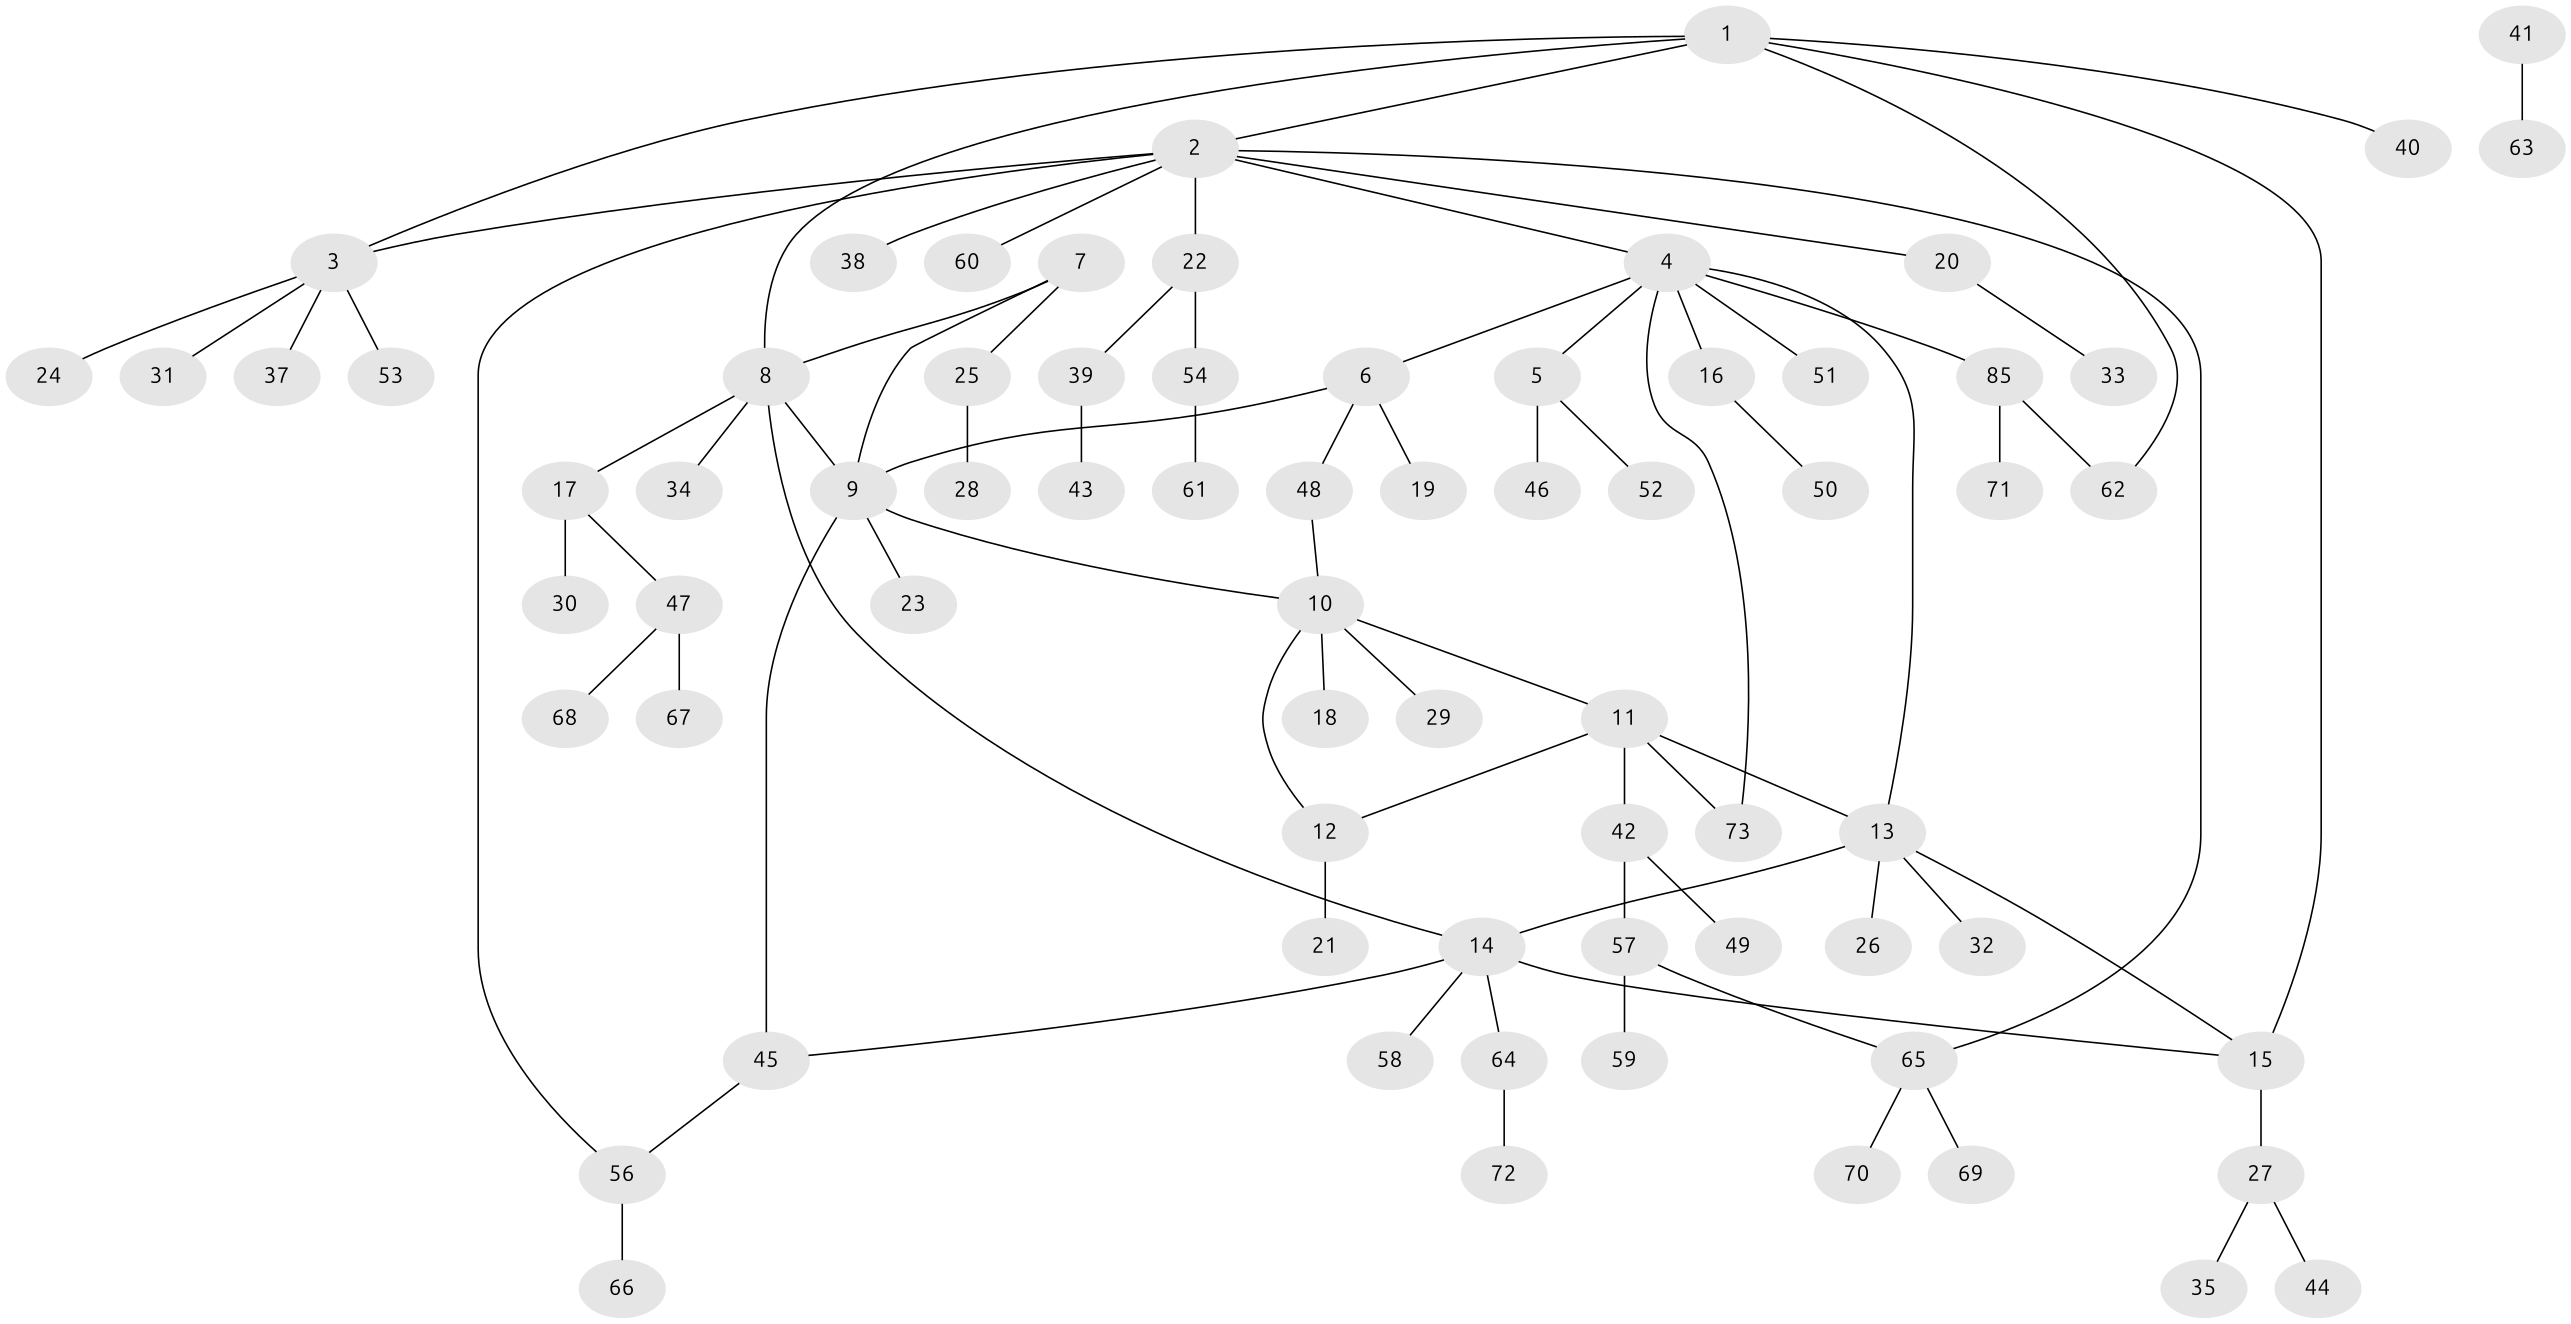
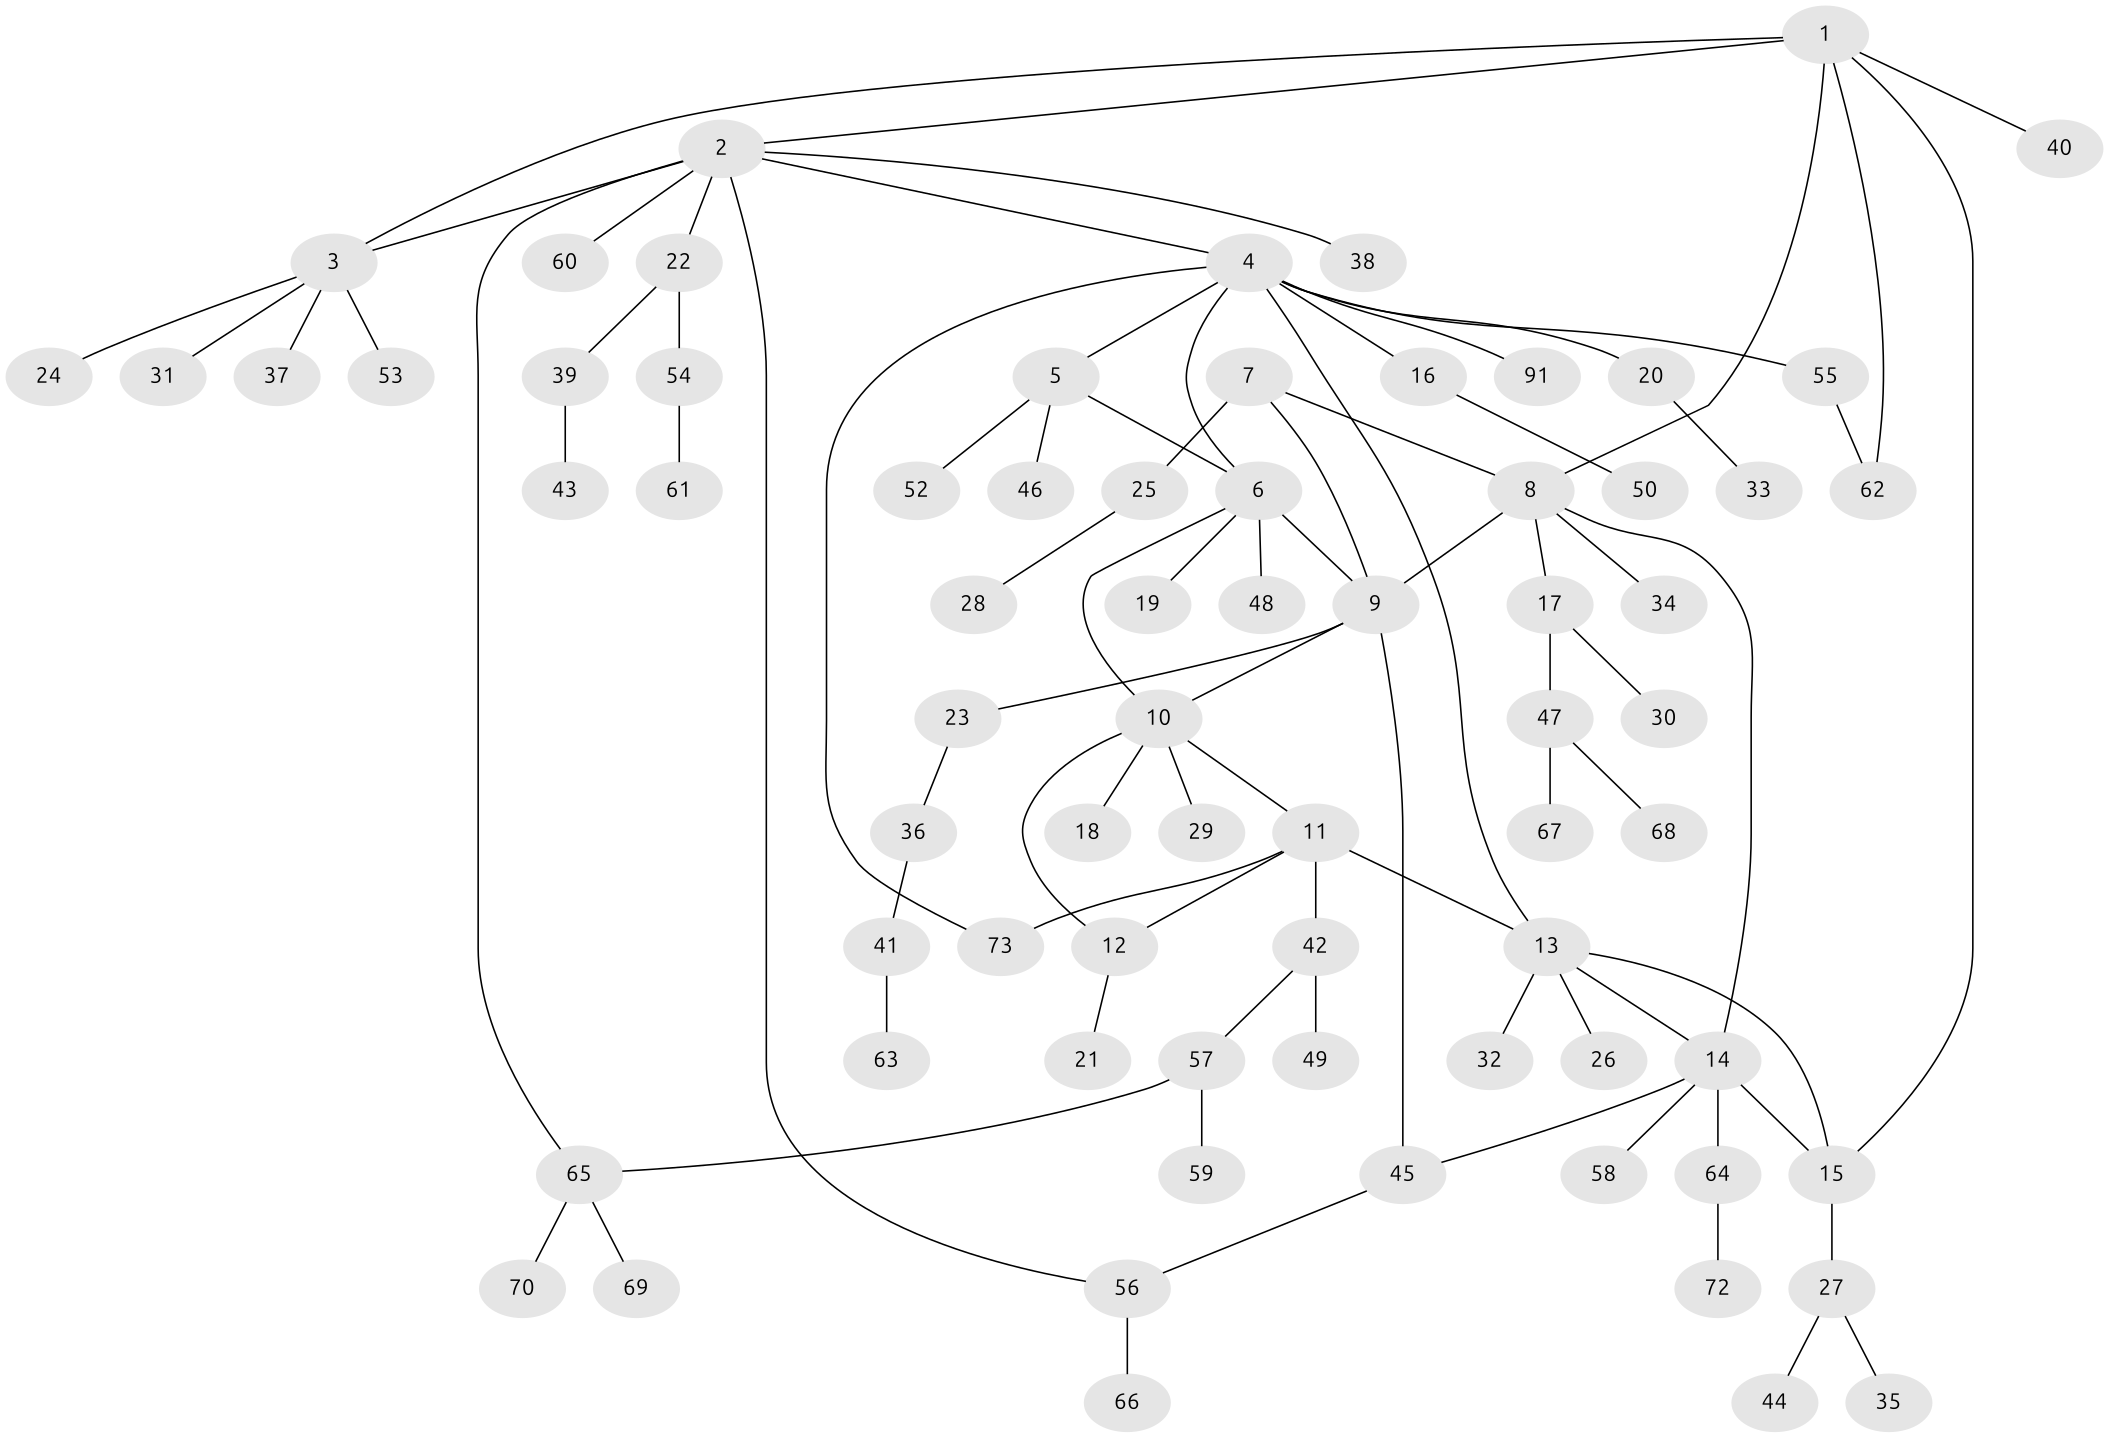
edge "2" -- "20": now "4" -- "20"
node "51": label "51" -> "91"
node "85": label "85" -> "55"
edge "5" -- "6": added
node "71": removed
edge "48" -- "10": now "6" -- "10"
node "36": added
